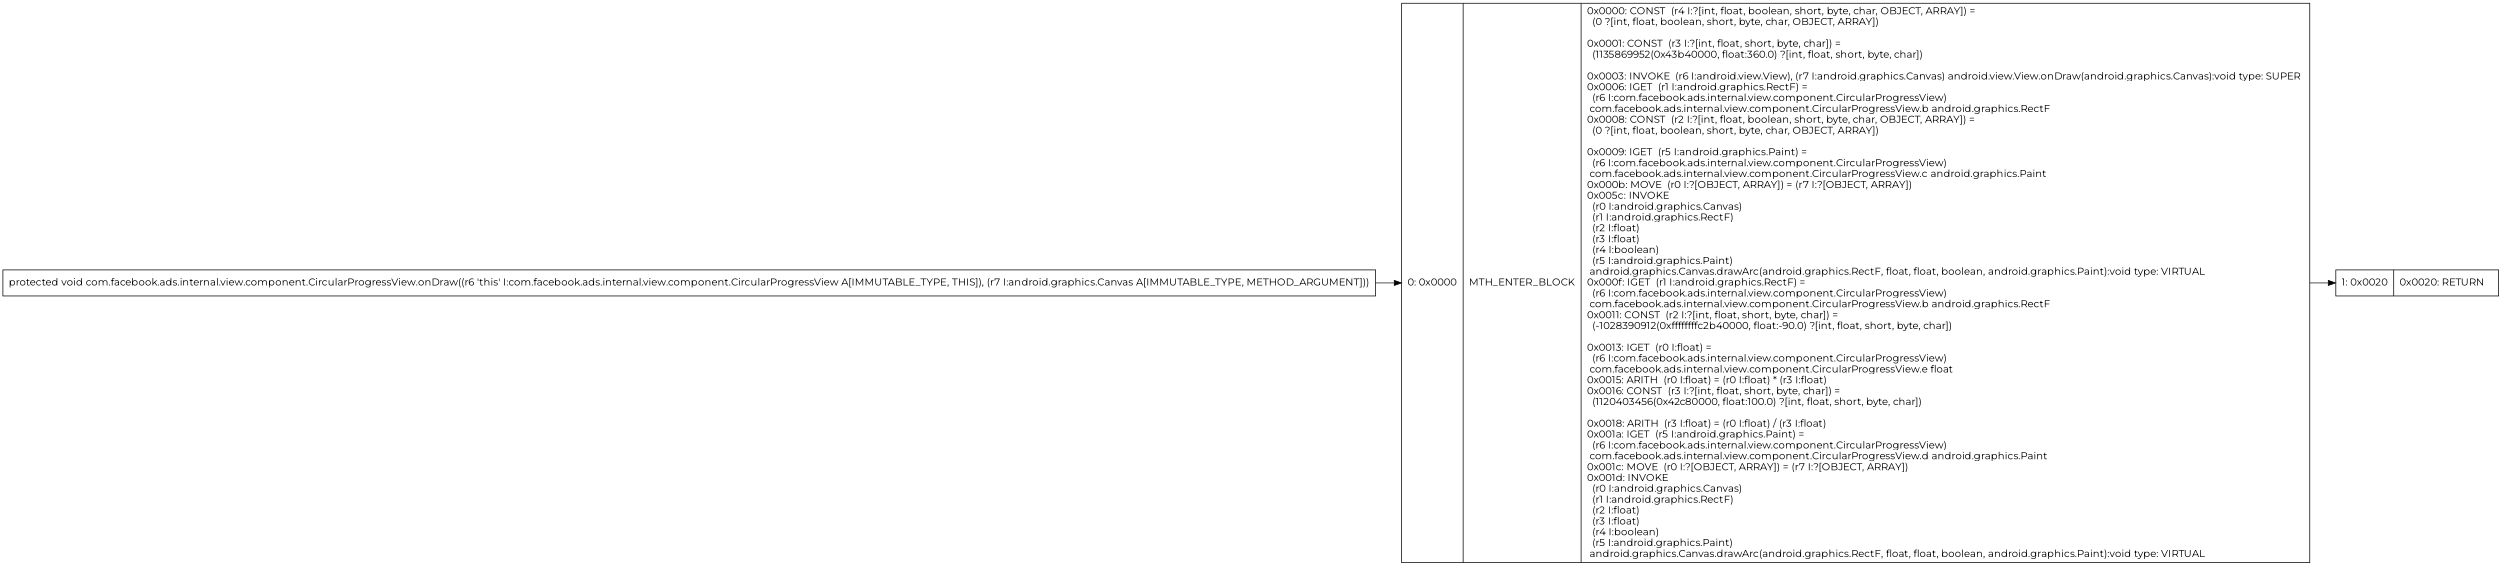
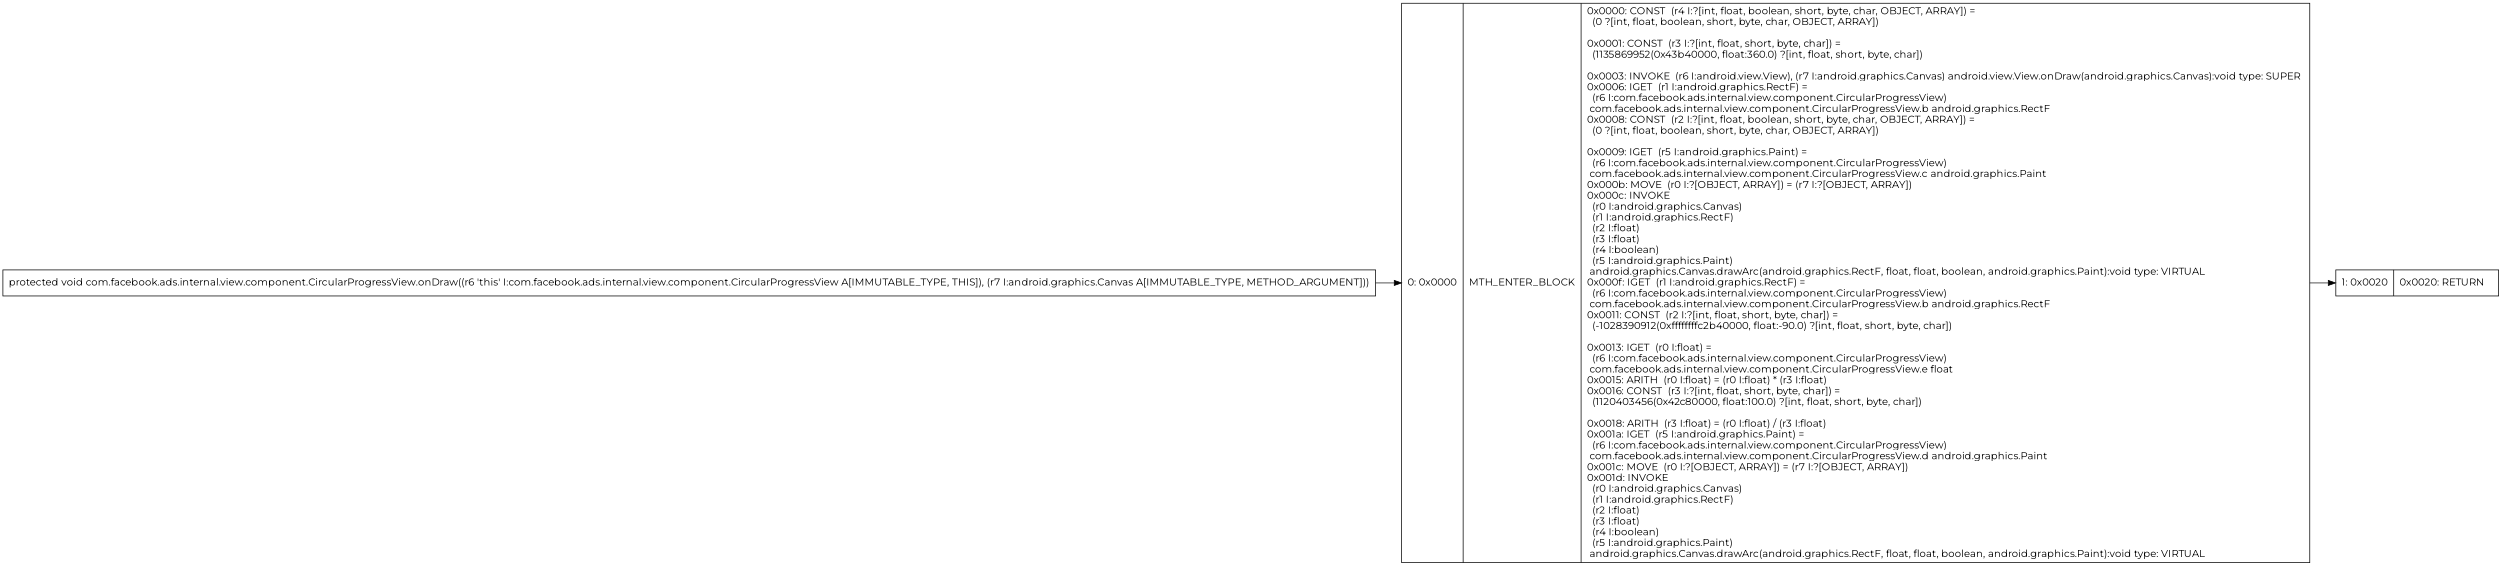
node "0: 0x0000": text "0x005c: INVOKE" -> "0x000c: INVOKE"
